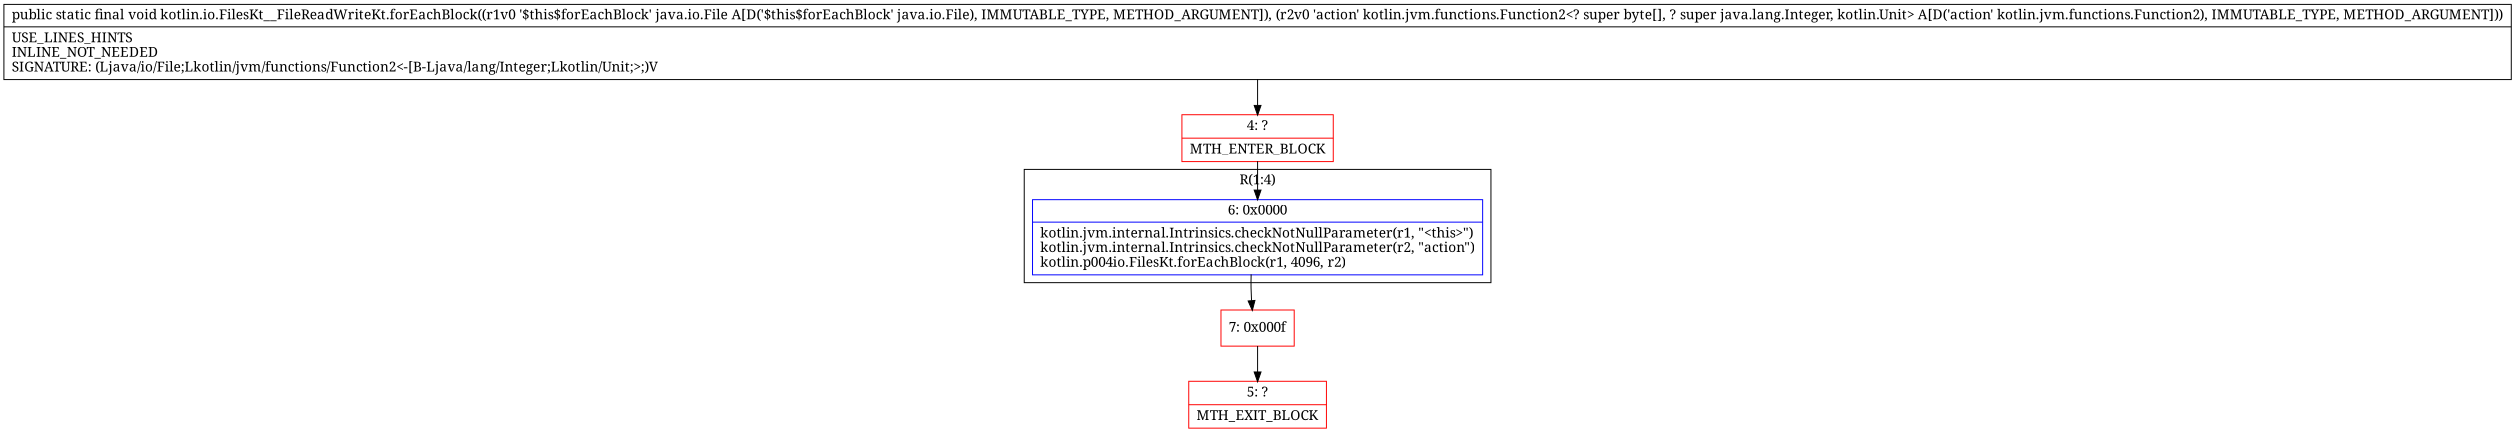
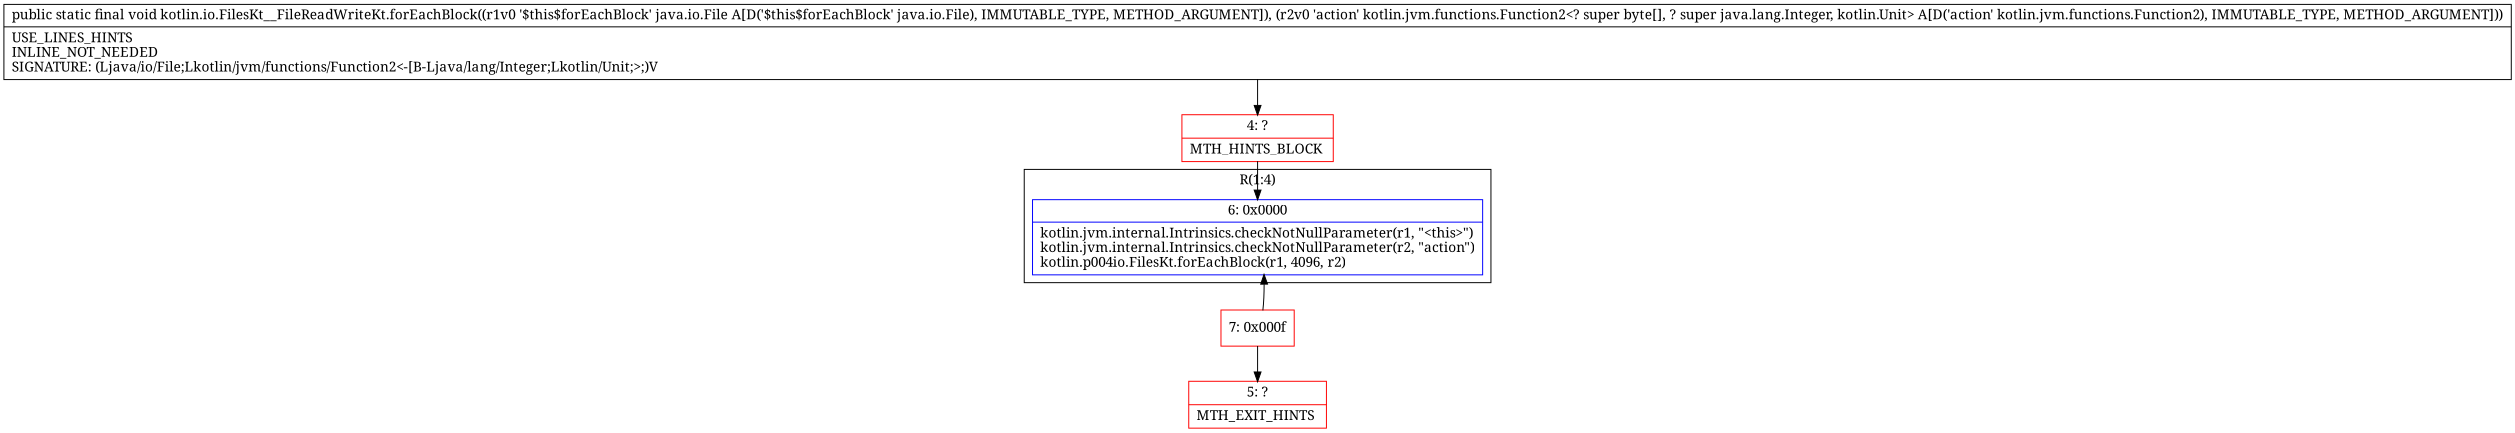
node "4: ?": text "MTH_ENTER_BLOCK" -> "MTH_HINTS_BLOCK"
edge "6: 0x0000" -> "7: 0x000f": reversed
node "5: ?": text "MTH_EXIT_BLOCK" -> "MTH_EXIT_HINTS"
